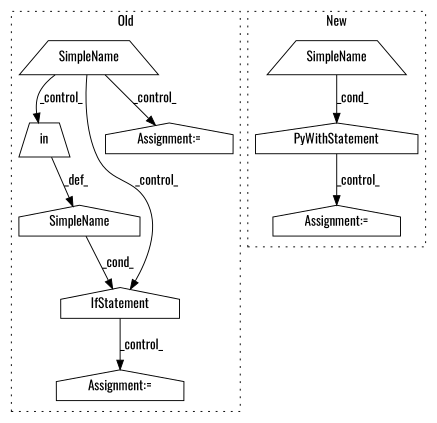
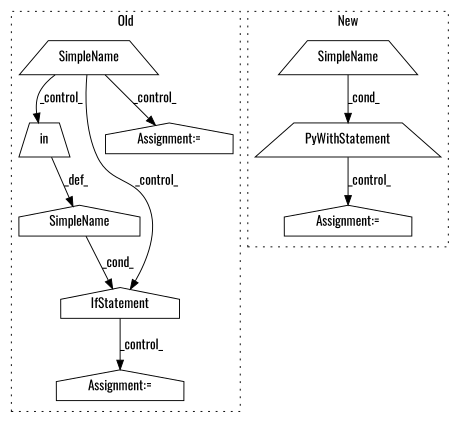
node "PyWithStatement": shape house -> trapezium
